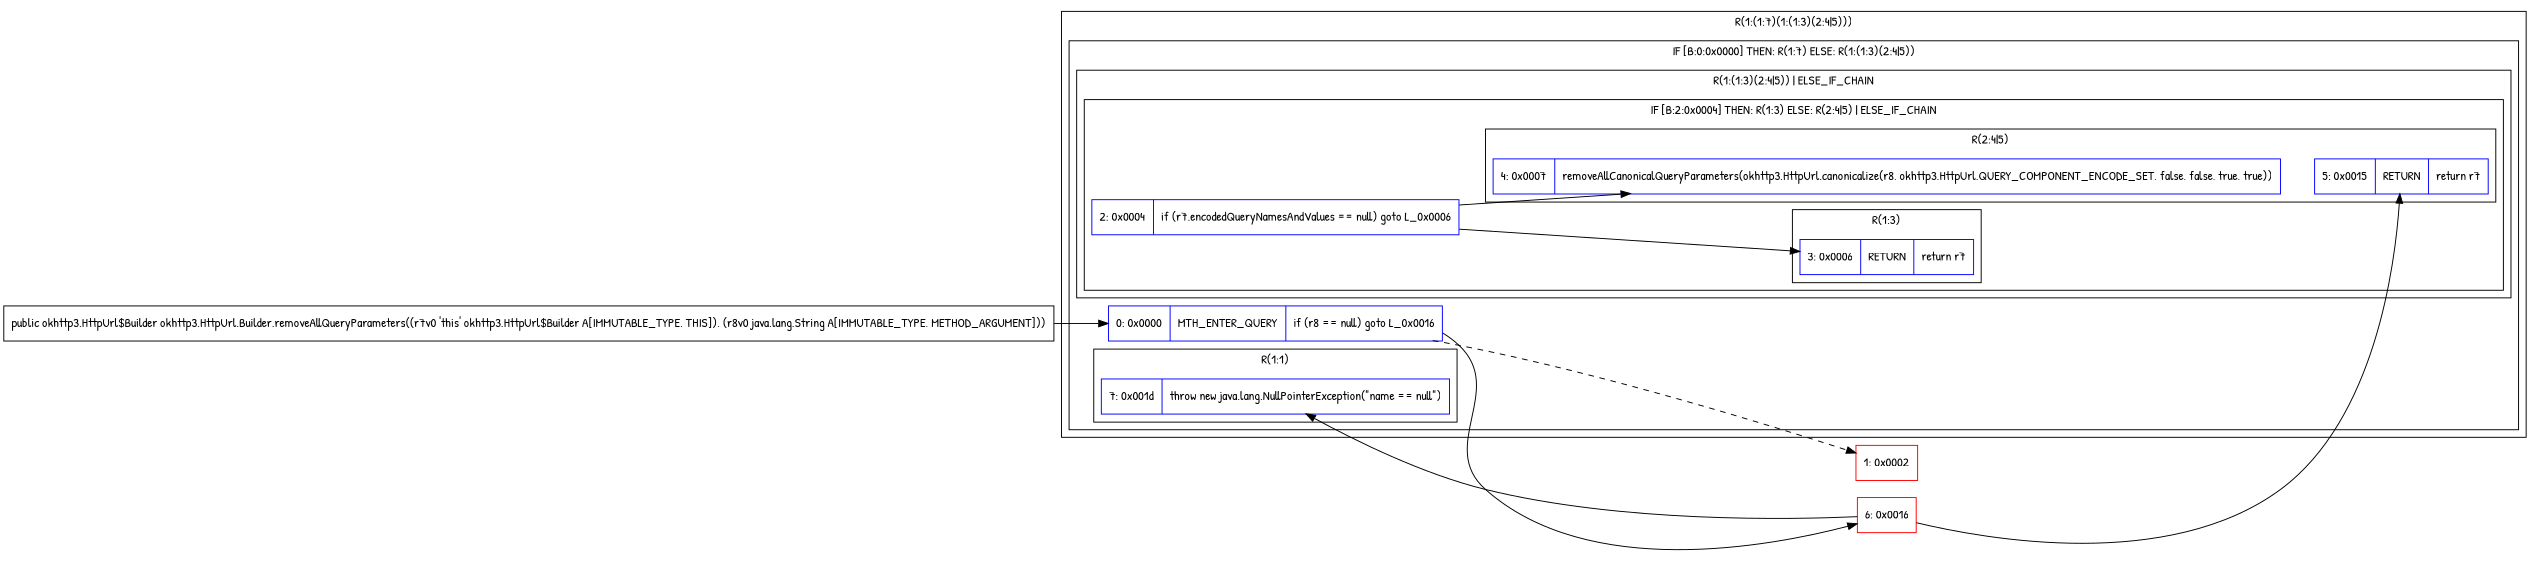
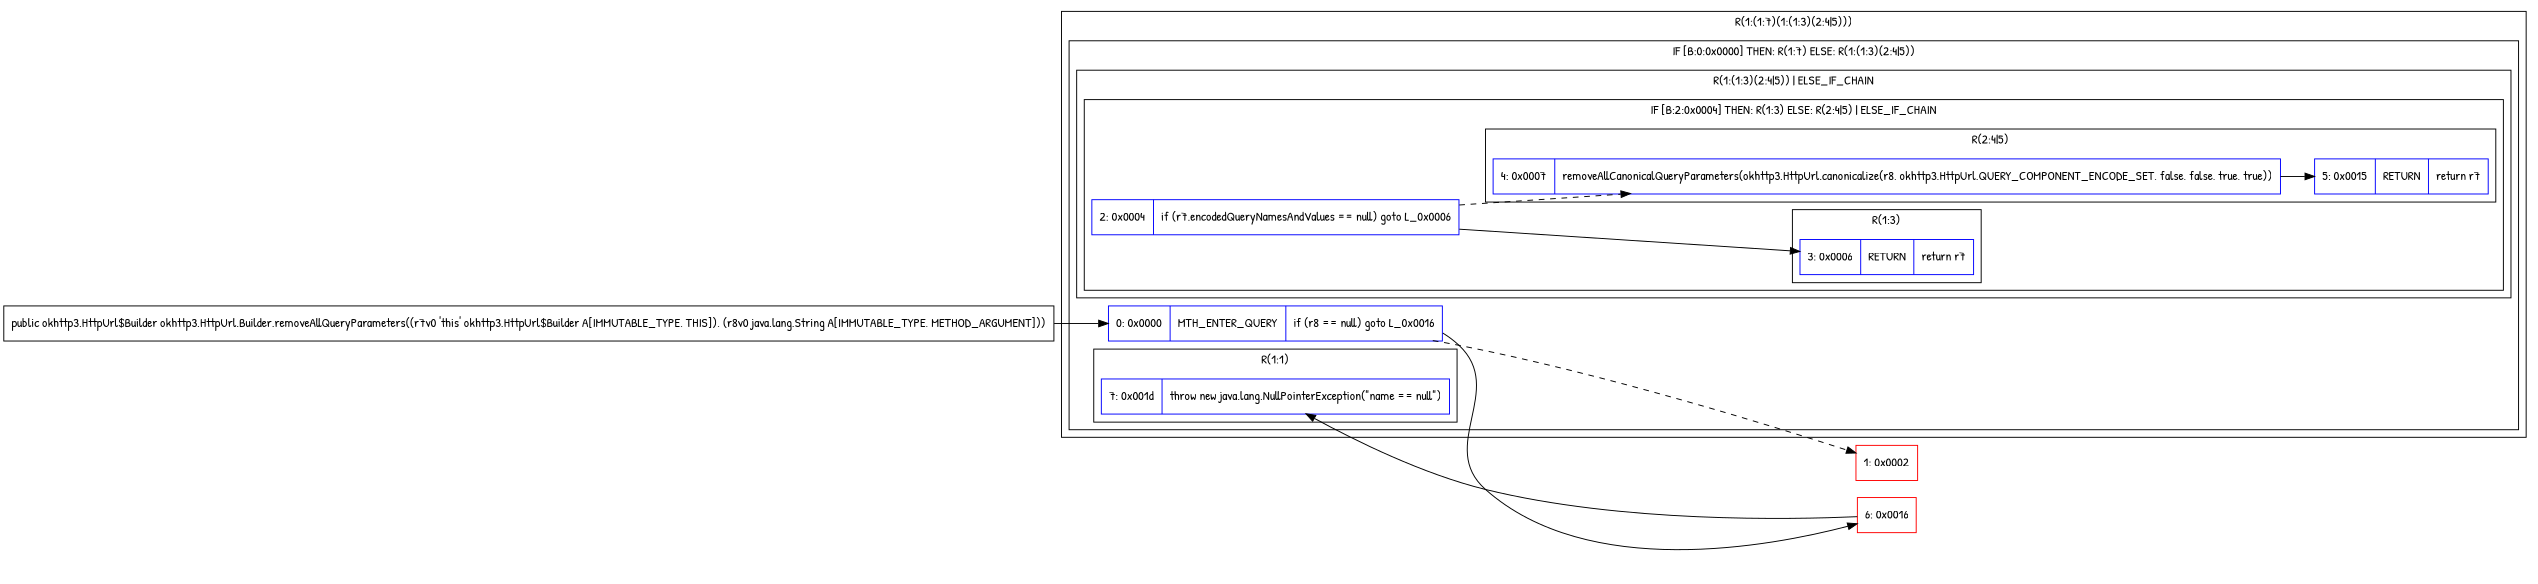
edge "2: 0x0004" -> "4: 0x0007": style solid -> dashed
edge "6: 0x0016" -> "5: 0x0015": now "4: 0x0007" -> "5: 0x0015"
